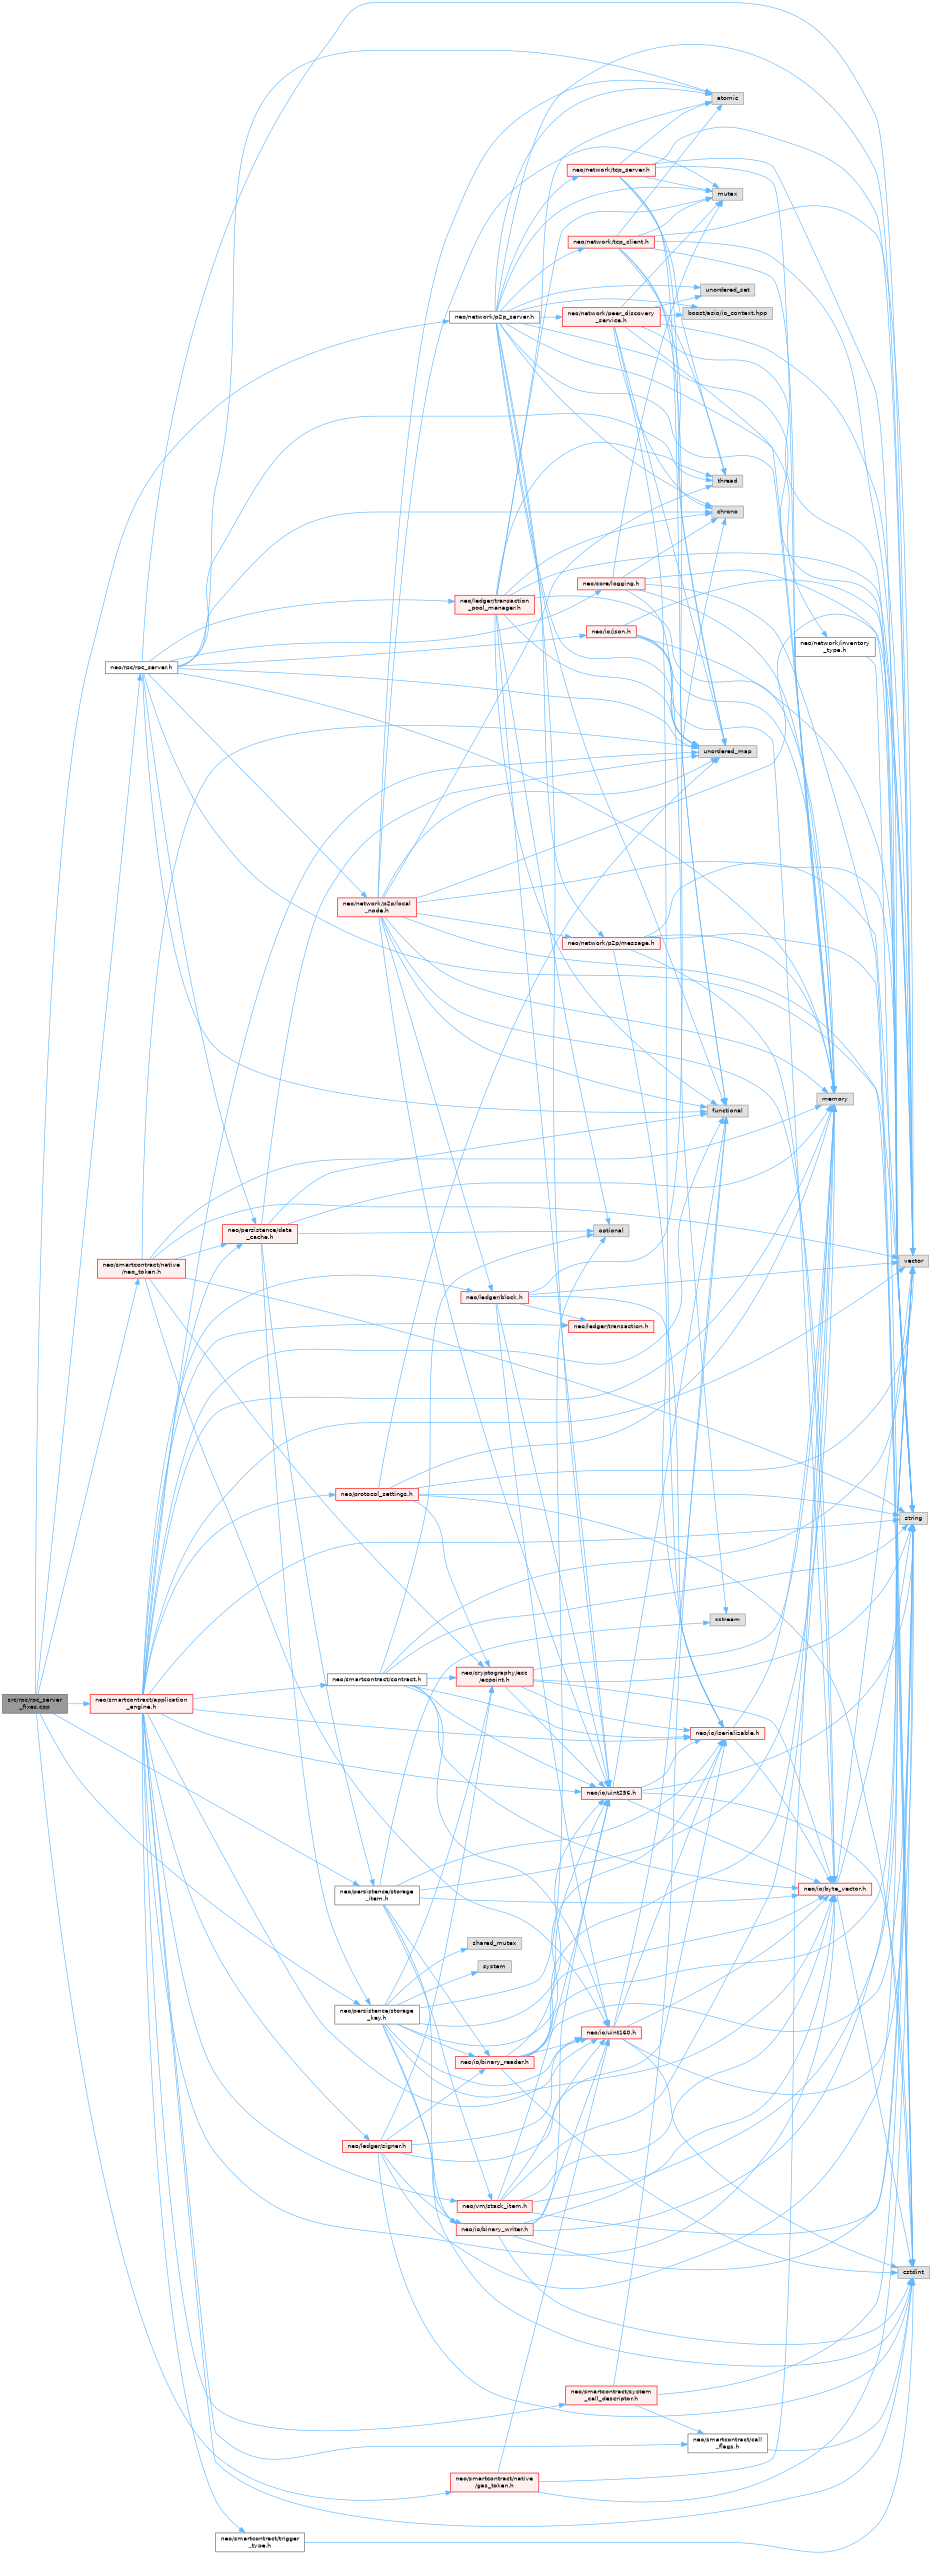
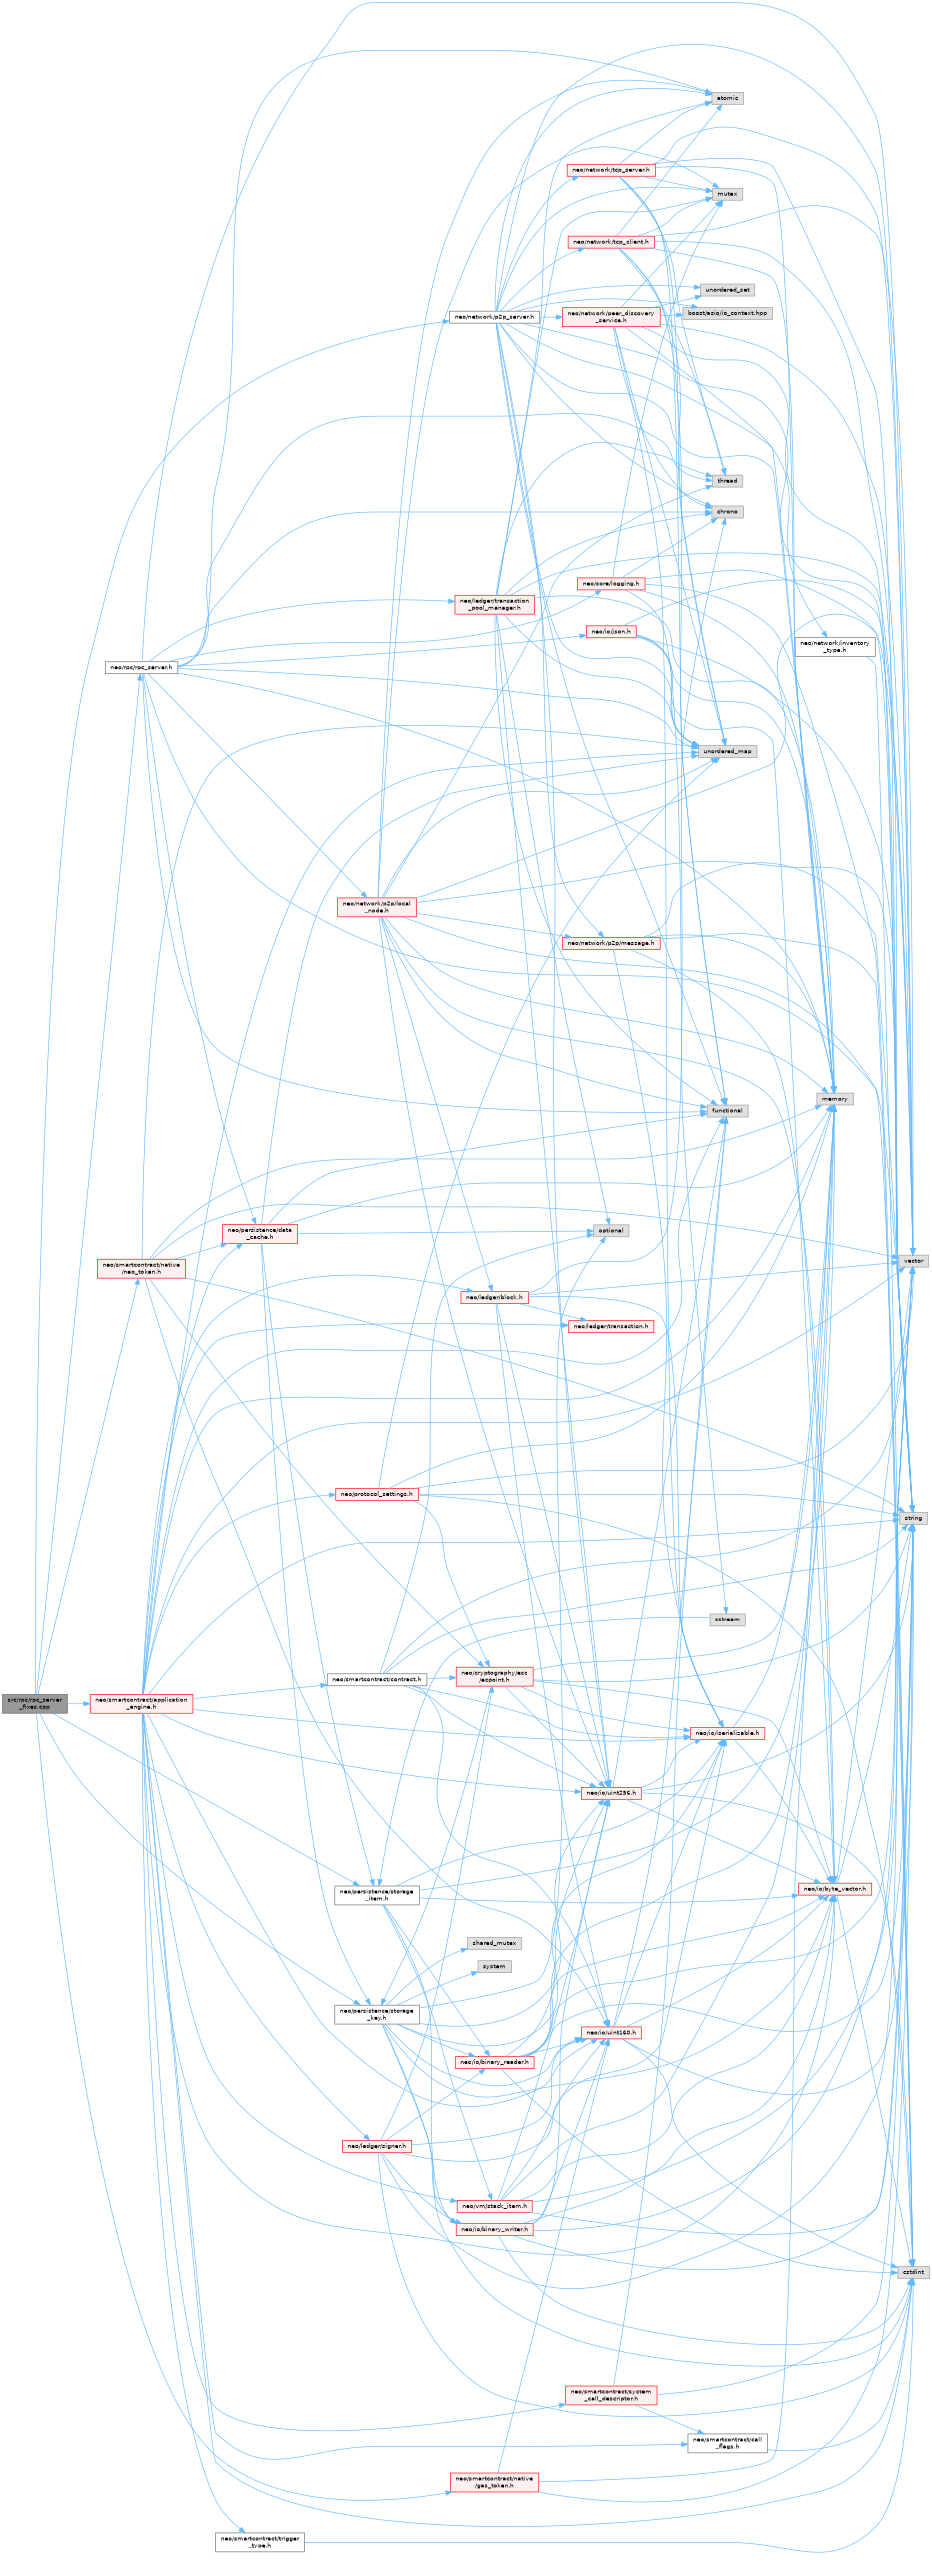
edge "neo/persistence/storage _item.h" -> "sstream": reversed
edge "neo/smartcontract/contract.h" -> "neo/io/byte_vector.h": removed
edge "neo/persistence/storage _key.h" -> "neo/cryptography/ecc /ecpoint.h": reversed
